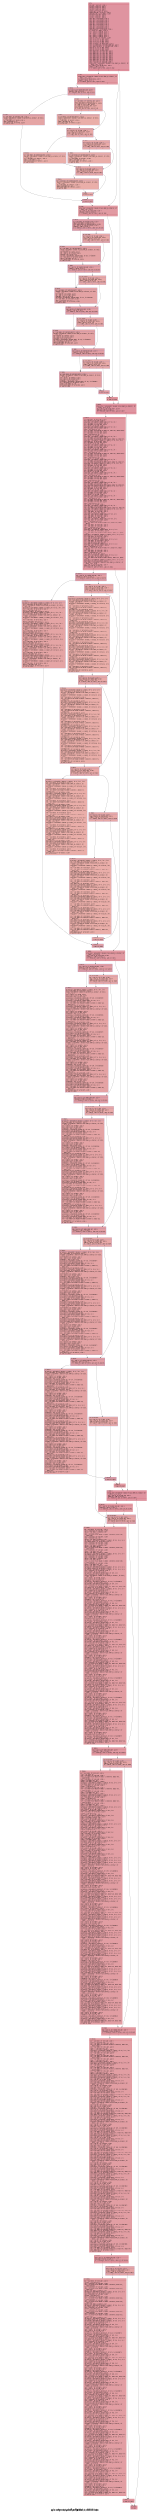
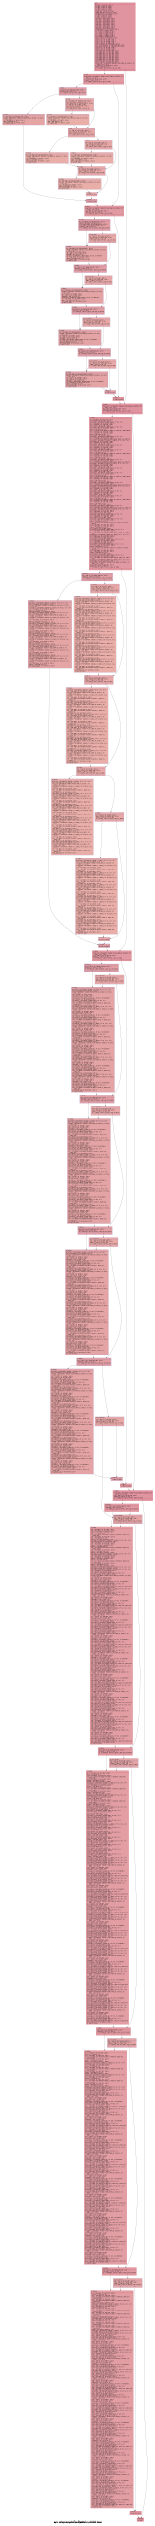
node "lor.lhs.false607:": added
